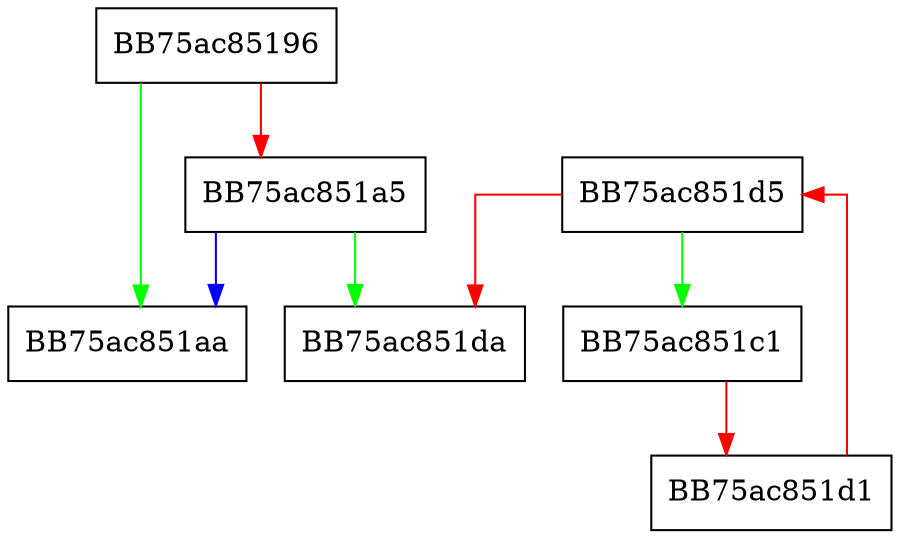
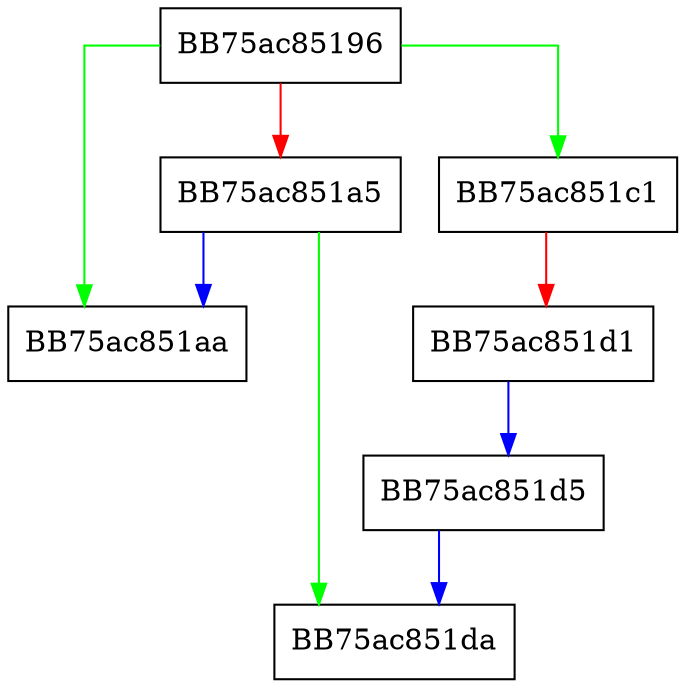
edge "BB75ac851d5" -> "BB75ac851da": color red -> blue
edge "BB75ac851d5" -> "BB75ac851c1": now "BB75ac85196" -> "BB75ac851c1"
edge "BB75ac851d1" -> "BB75ac851d5": color red -> blue
